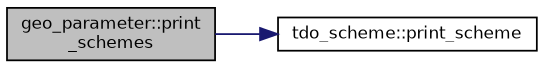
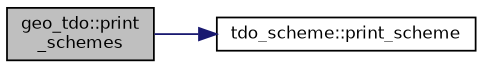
node "geo_parameter::print _schemes": label "geo_parameter::print _schemes" -> "geo_tdo::print _schemes"
